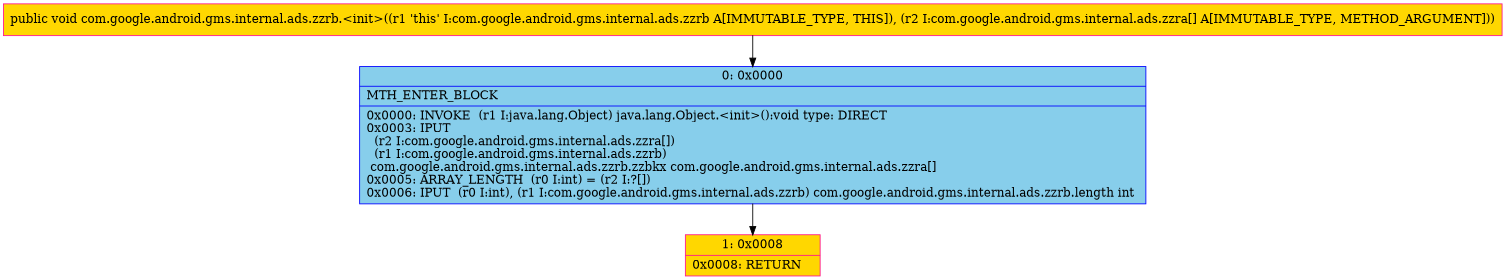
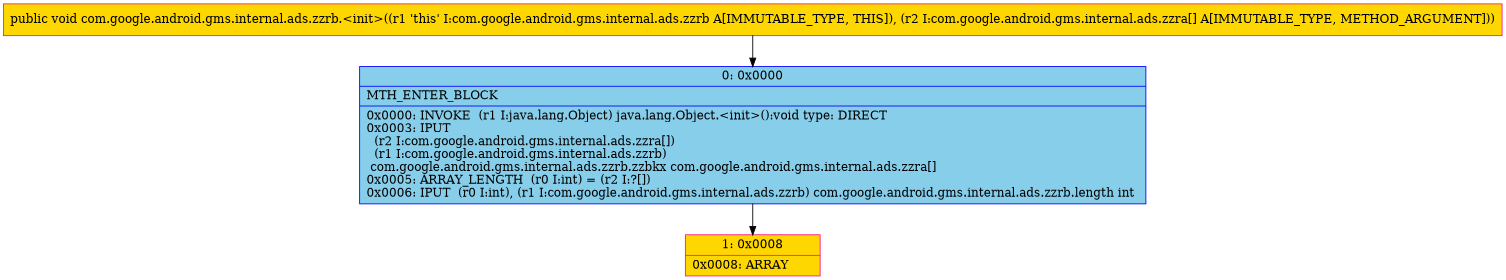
node "1: 0x0008": text "0x0008: RETURN" -> "0x0008: ARRAY"
